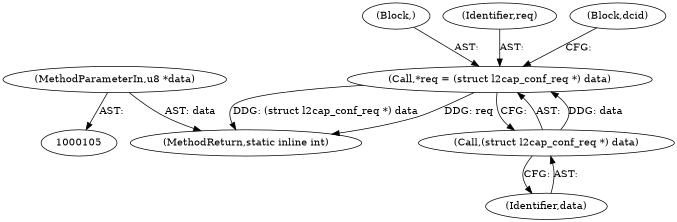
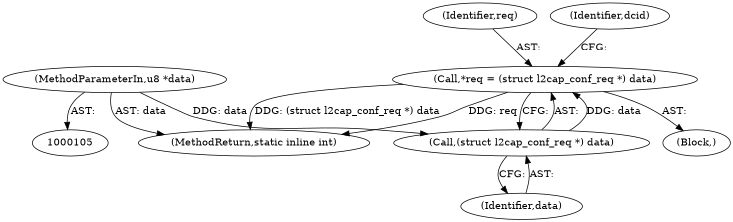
node "(Block,dcid)": label "(Block,dcid)" -> "(Identifier,dcid)"
edge "(Block,)" -> "(Call,*req = (struct l2cap_conf_req *) data)": reversed
edge "(MethodParameterIn,u8 *data)" -> "(Call,(struct l2cap_conf_req *) data)": added, label "DDG: data"
